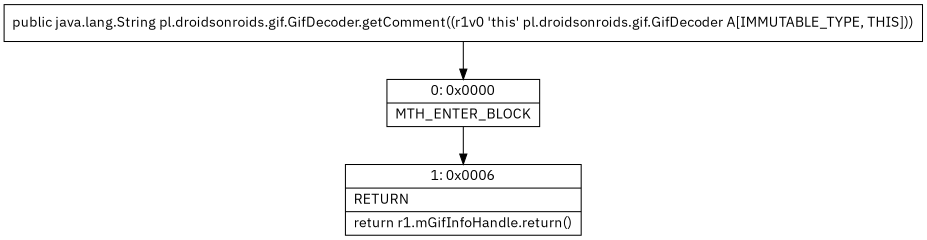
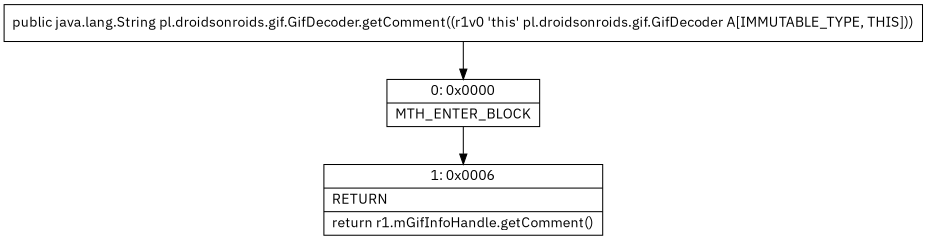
node "1: 0x0006": text "return r1.mGifInfoHandle.return()" -> "return r1.mGifInfoHandle.getComment()"
